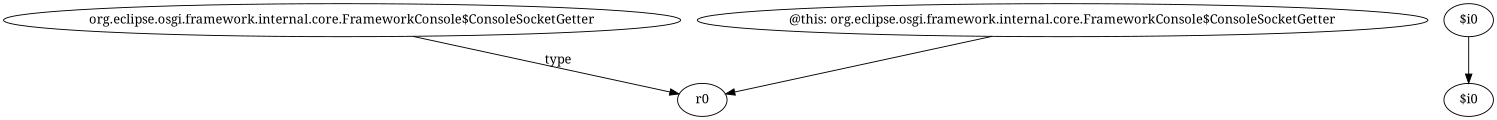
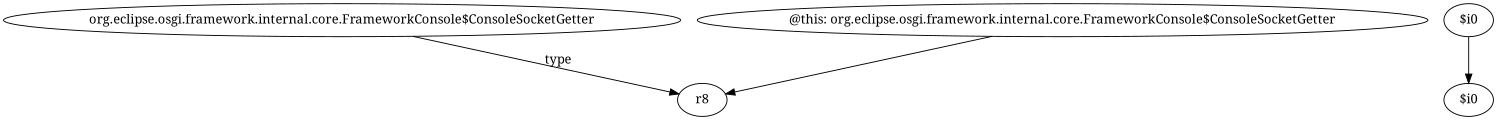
node "r0": label "r0" -> "r8"
